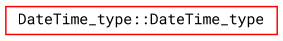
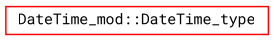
node "DateTime_type::DateTime_type": label "DateTime_type::DateTime_type" -> "DateTime_mod::DateTime_type"
